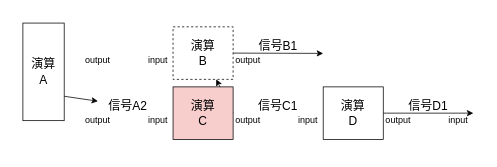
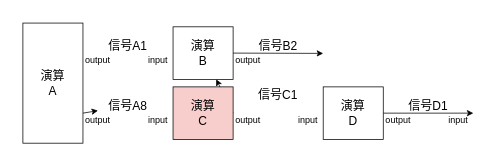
node "信号A1": added
node "信号B1": label "信号B1" -> "信号B2"
node "演算 B": style dashed -> solid
node "演算 A": size 41x98 -> 60x120
node "信号A2": label "信号A2" -> "信号A8"
node "信号C1": moved (278, 105) -> (278, 94)
